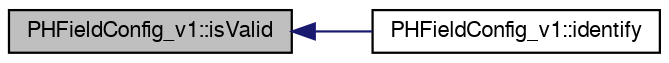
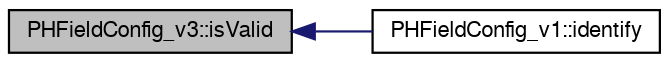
node "PHFieldConfig_v1::isValid": label "PHFieldConfig_v1::isValid" -> "PHFieldConfig_v3::isValid"
